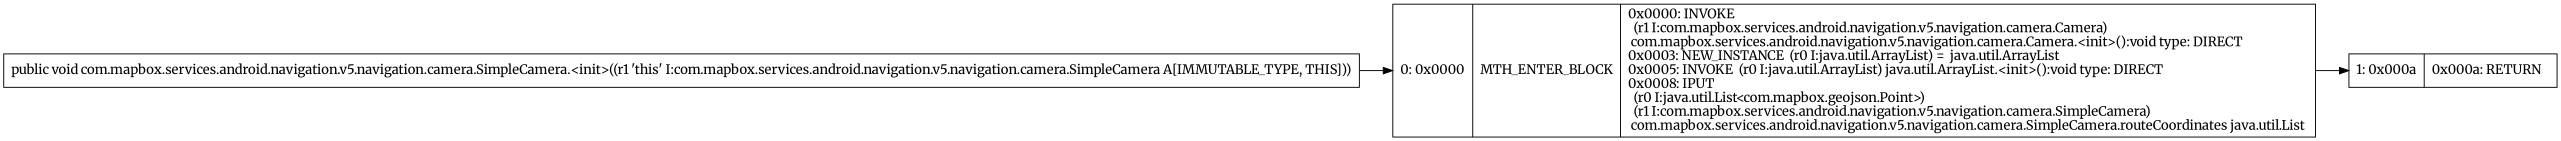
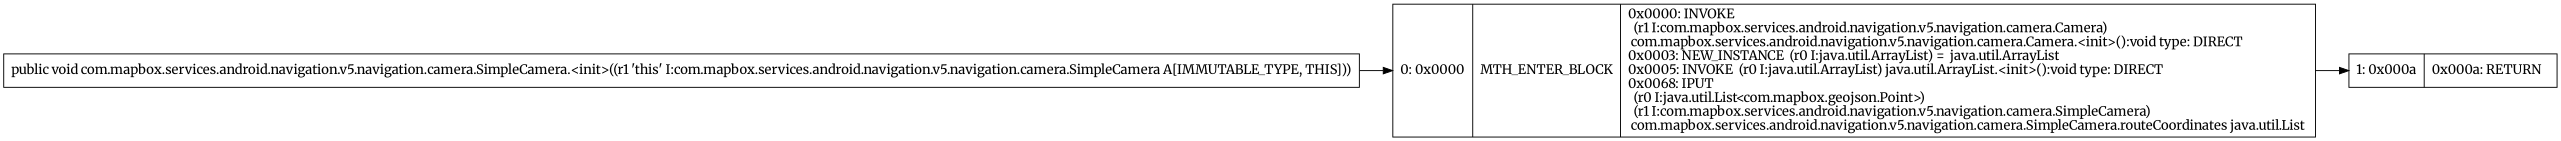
node "0: 0x0000": text "0x0008: IPUT" -> "0x0068: IPUT"
